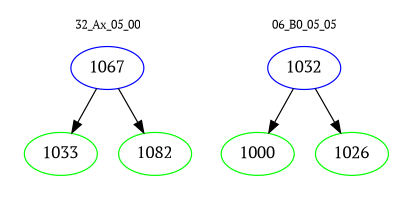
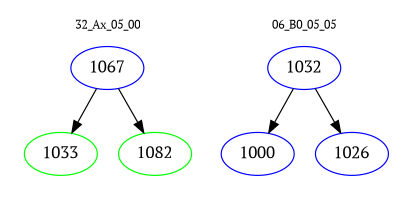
node "1000": color green -> blue
node "1026": color green -> blue
